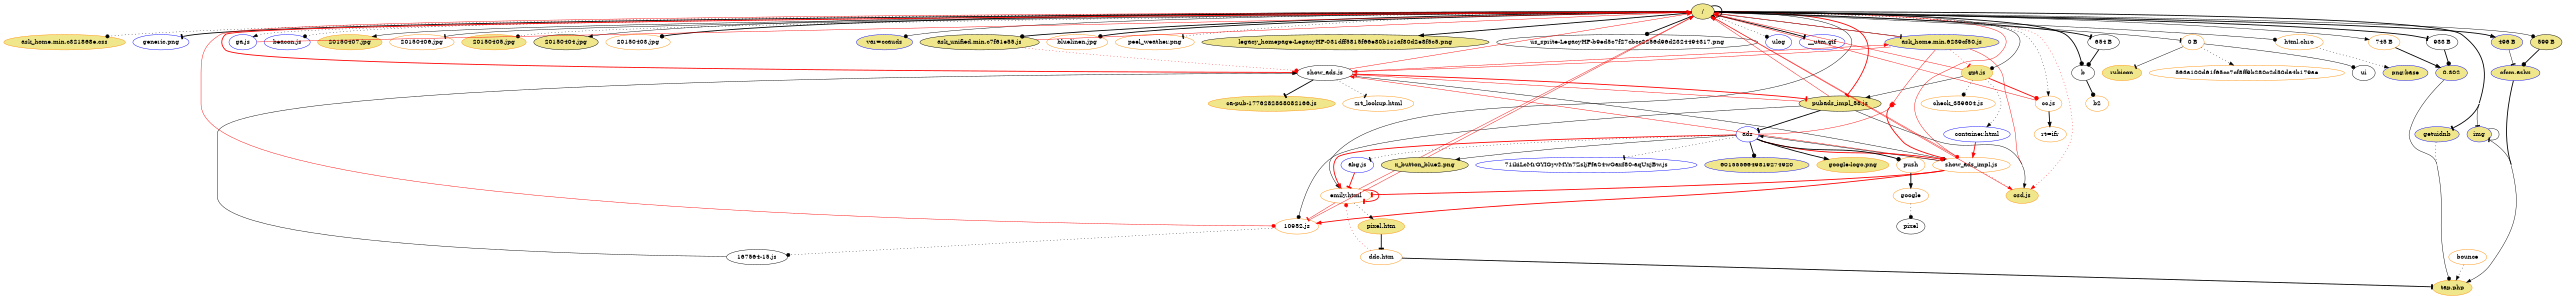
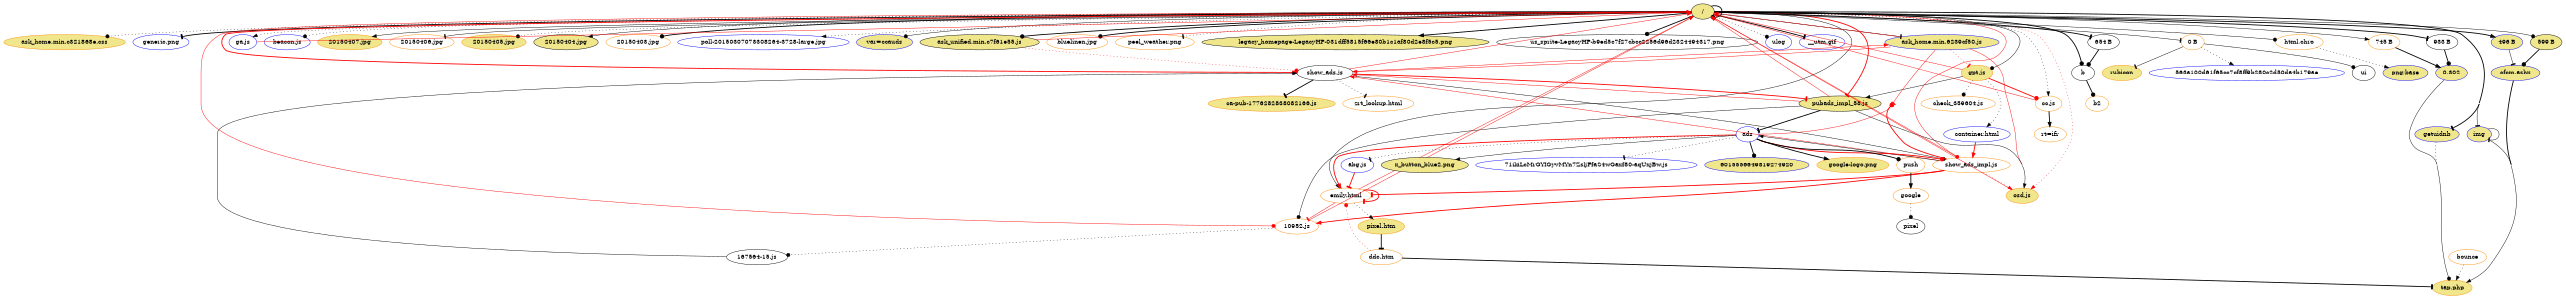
node "poll-20150307073308264-3728-large.jpg": added
node "563a100d61f65cc7cf8ff9b280c2d50da4b179ae": color darkorange -> blue
